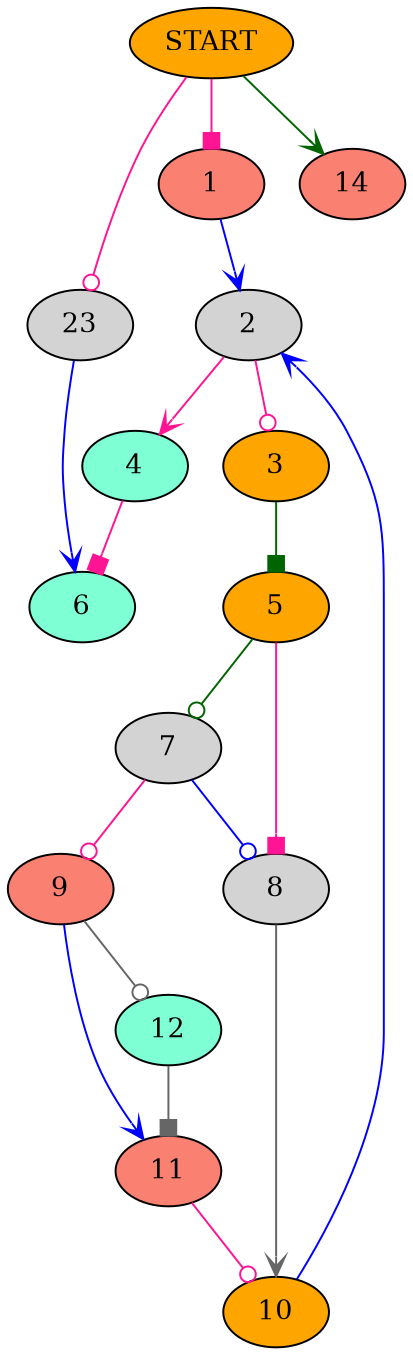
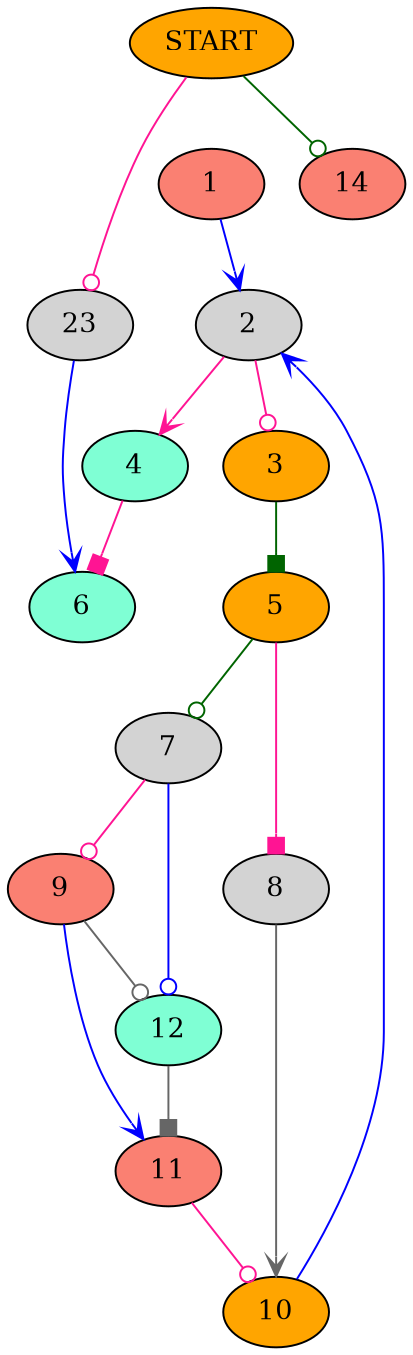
edge "START" -> "1": removed
edge "START" -> "14": arrowhead vee -> odot
edge "7" -> "8": now "7" -> "12"
